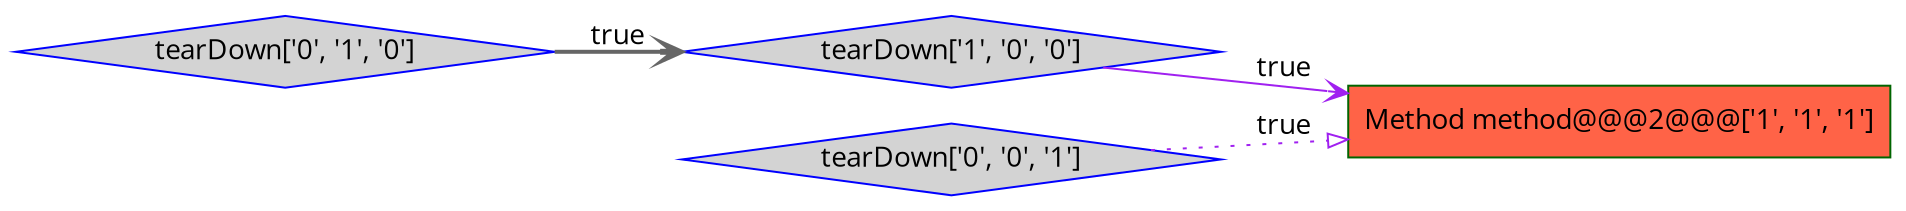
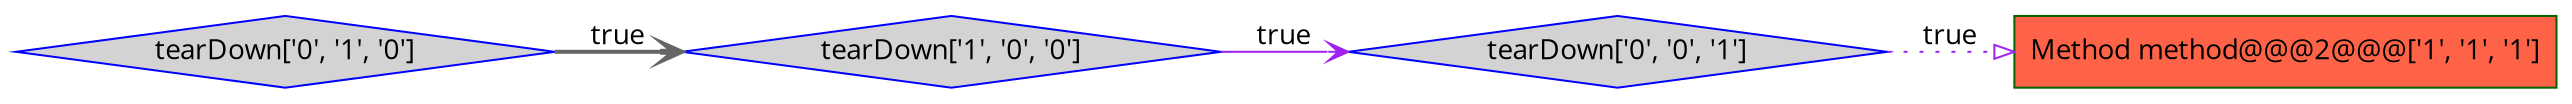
edge "tearDown['1', '0', '0']" -> "Method method@@@2@@@['1', '1', '1']": now "tearDown['1', '0', '0']" -> "tearDown['0', '0', '1']"
